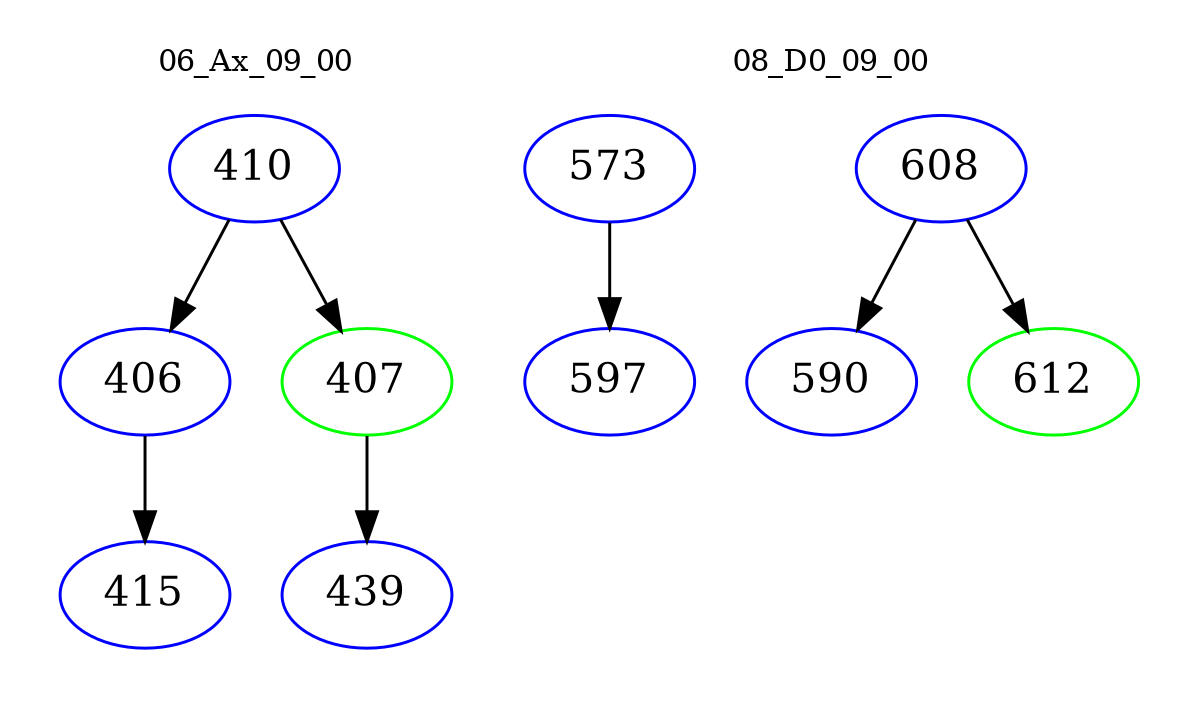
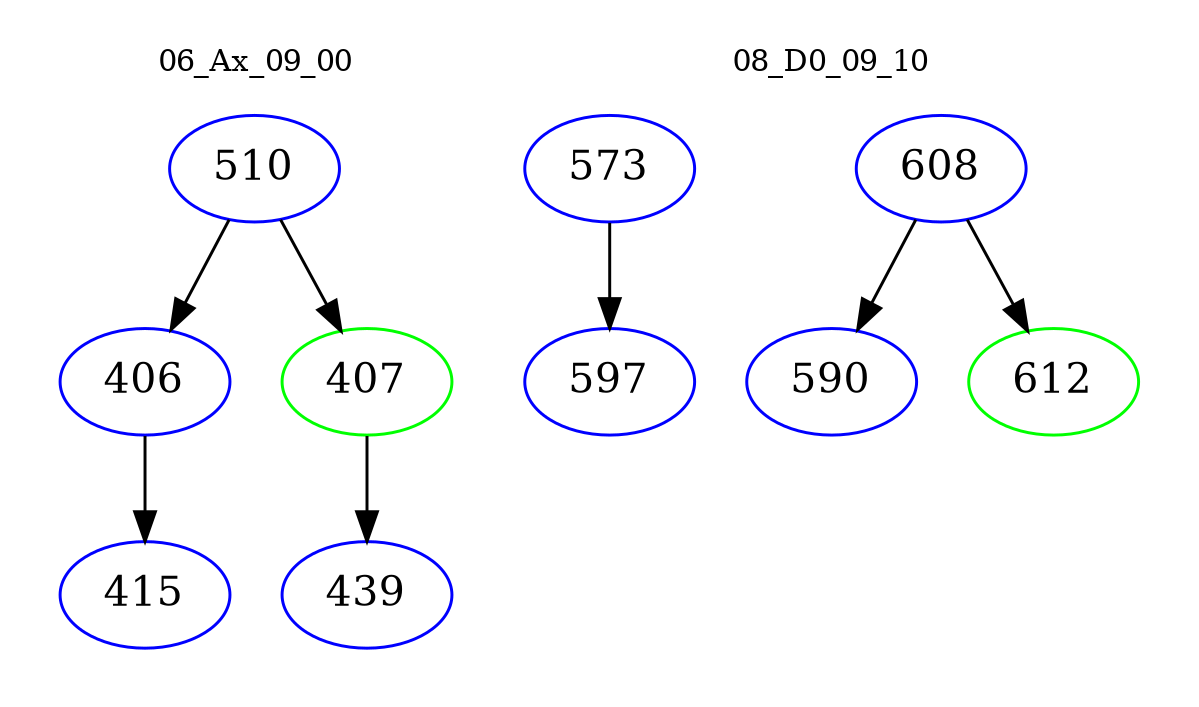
cluster "08_D0_09_00": label "08_D0_09_00" -> "08_D0_09_10"
node "410": label "410" -> "510"
